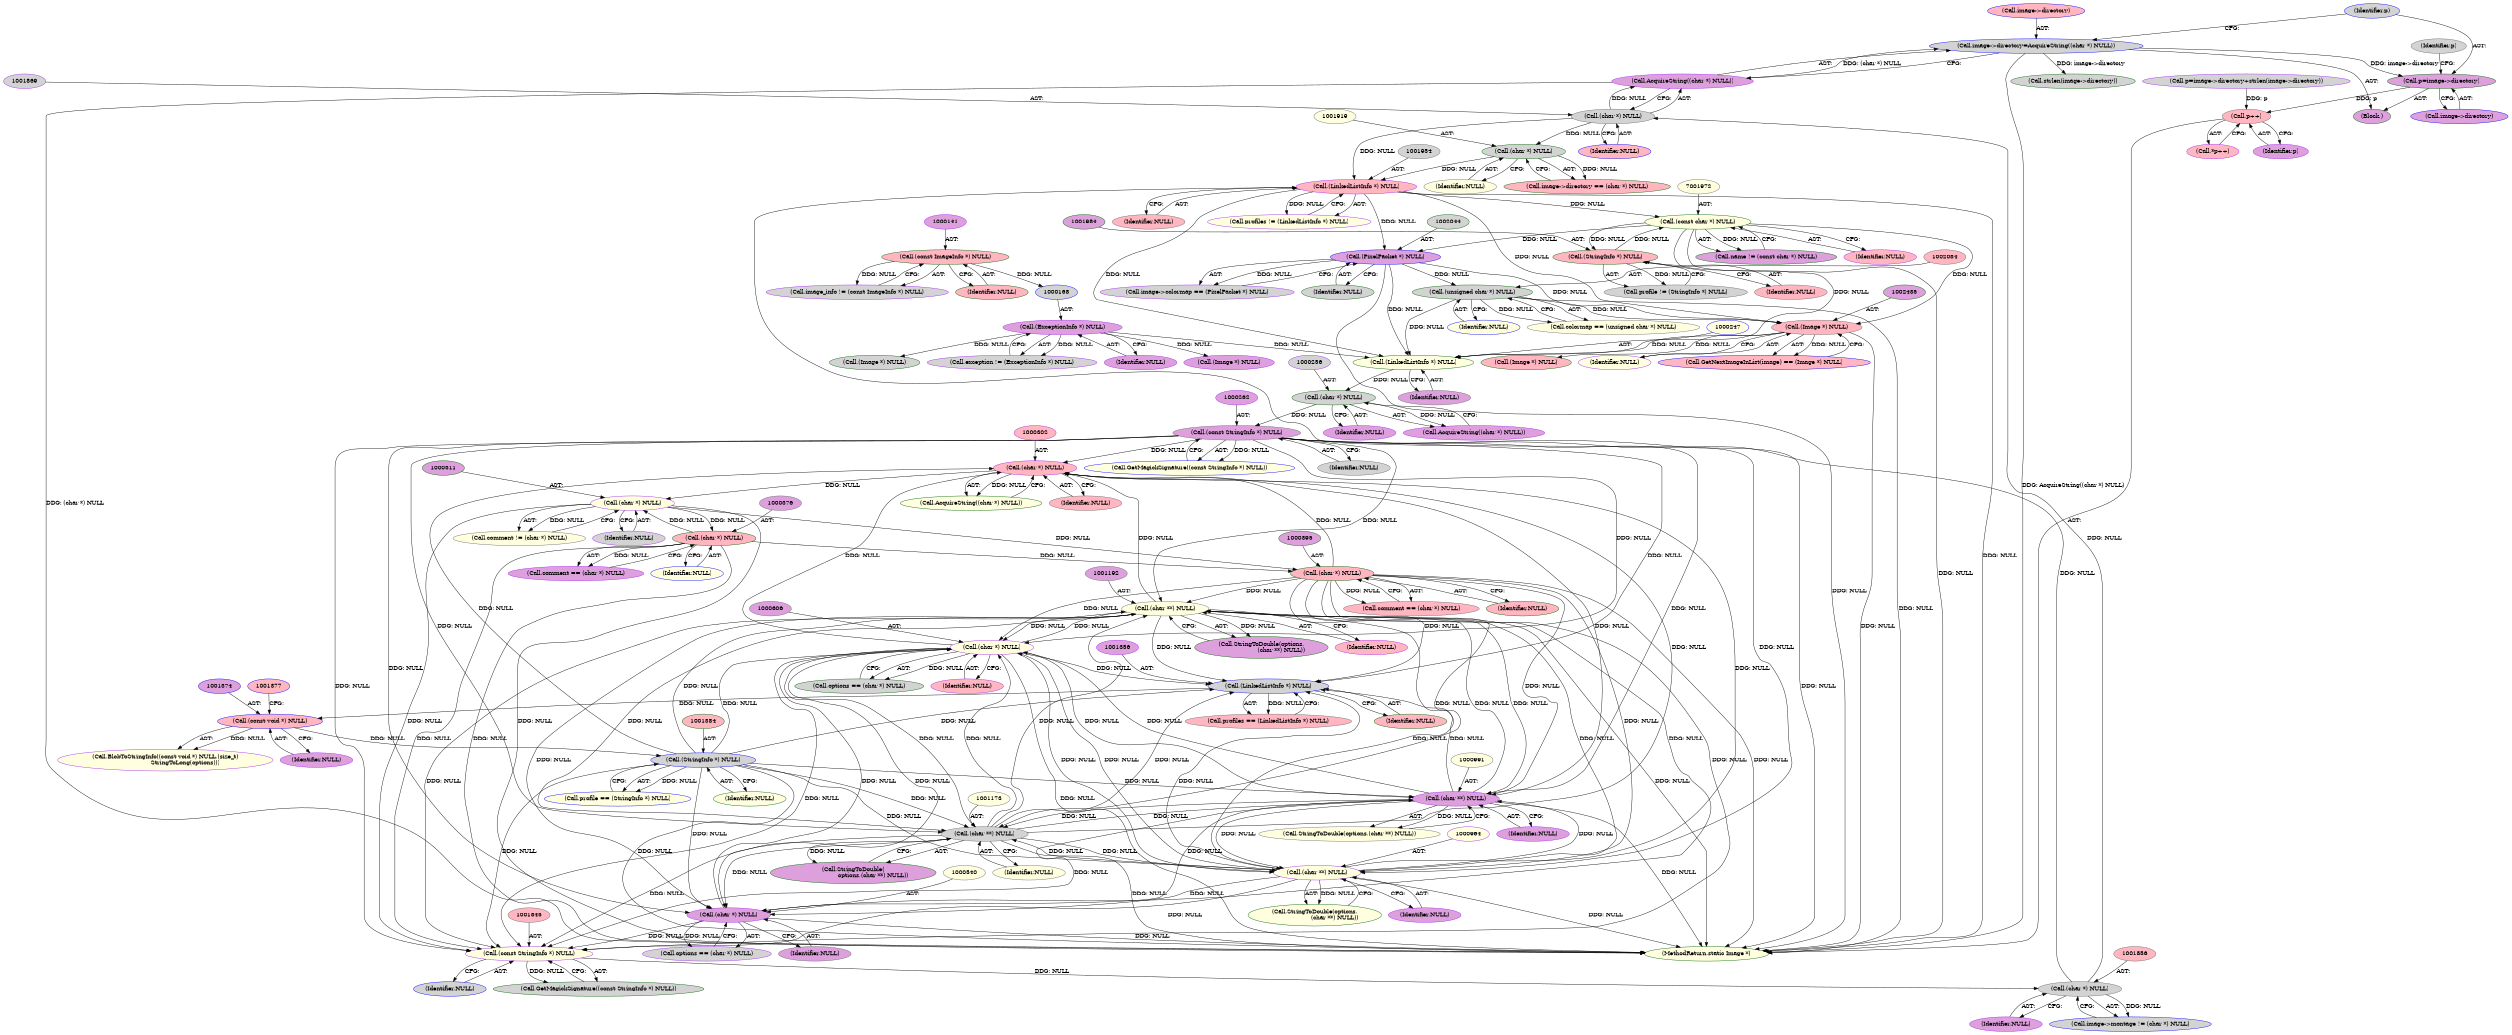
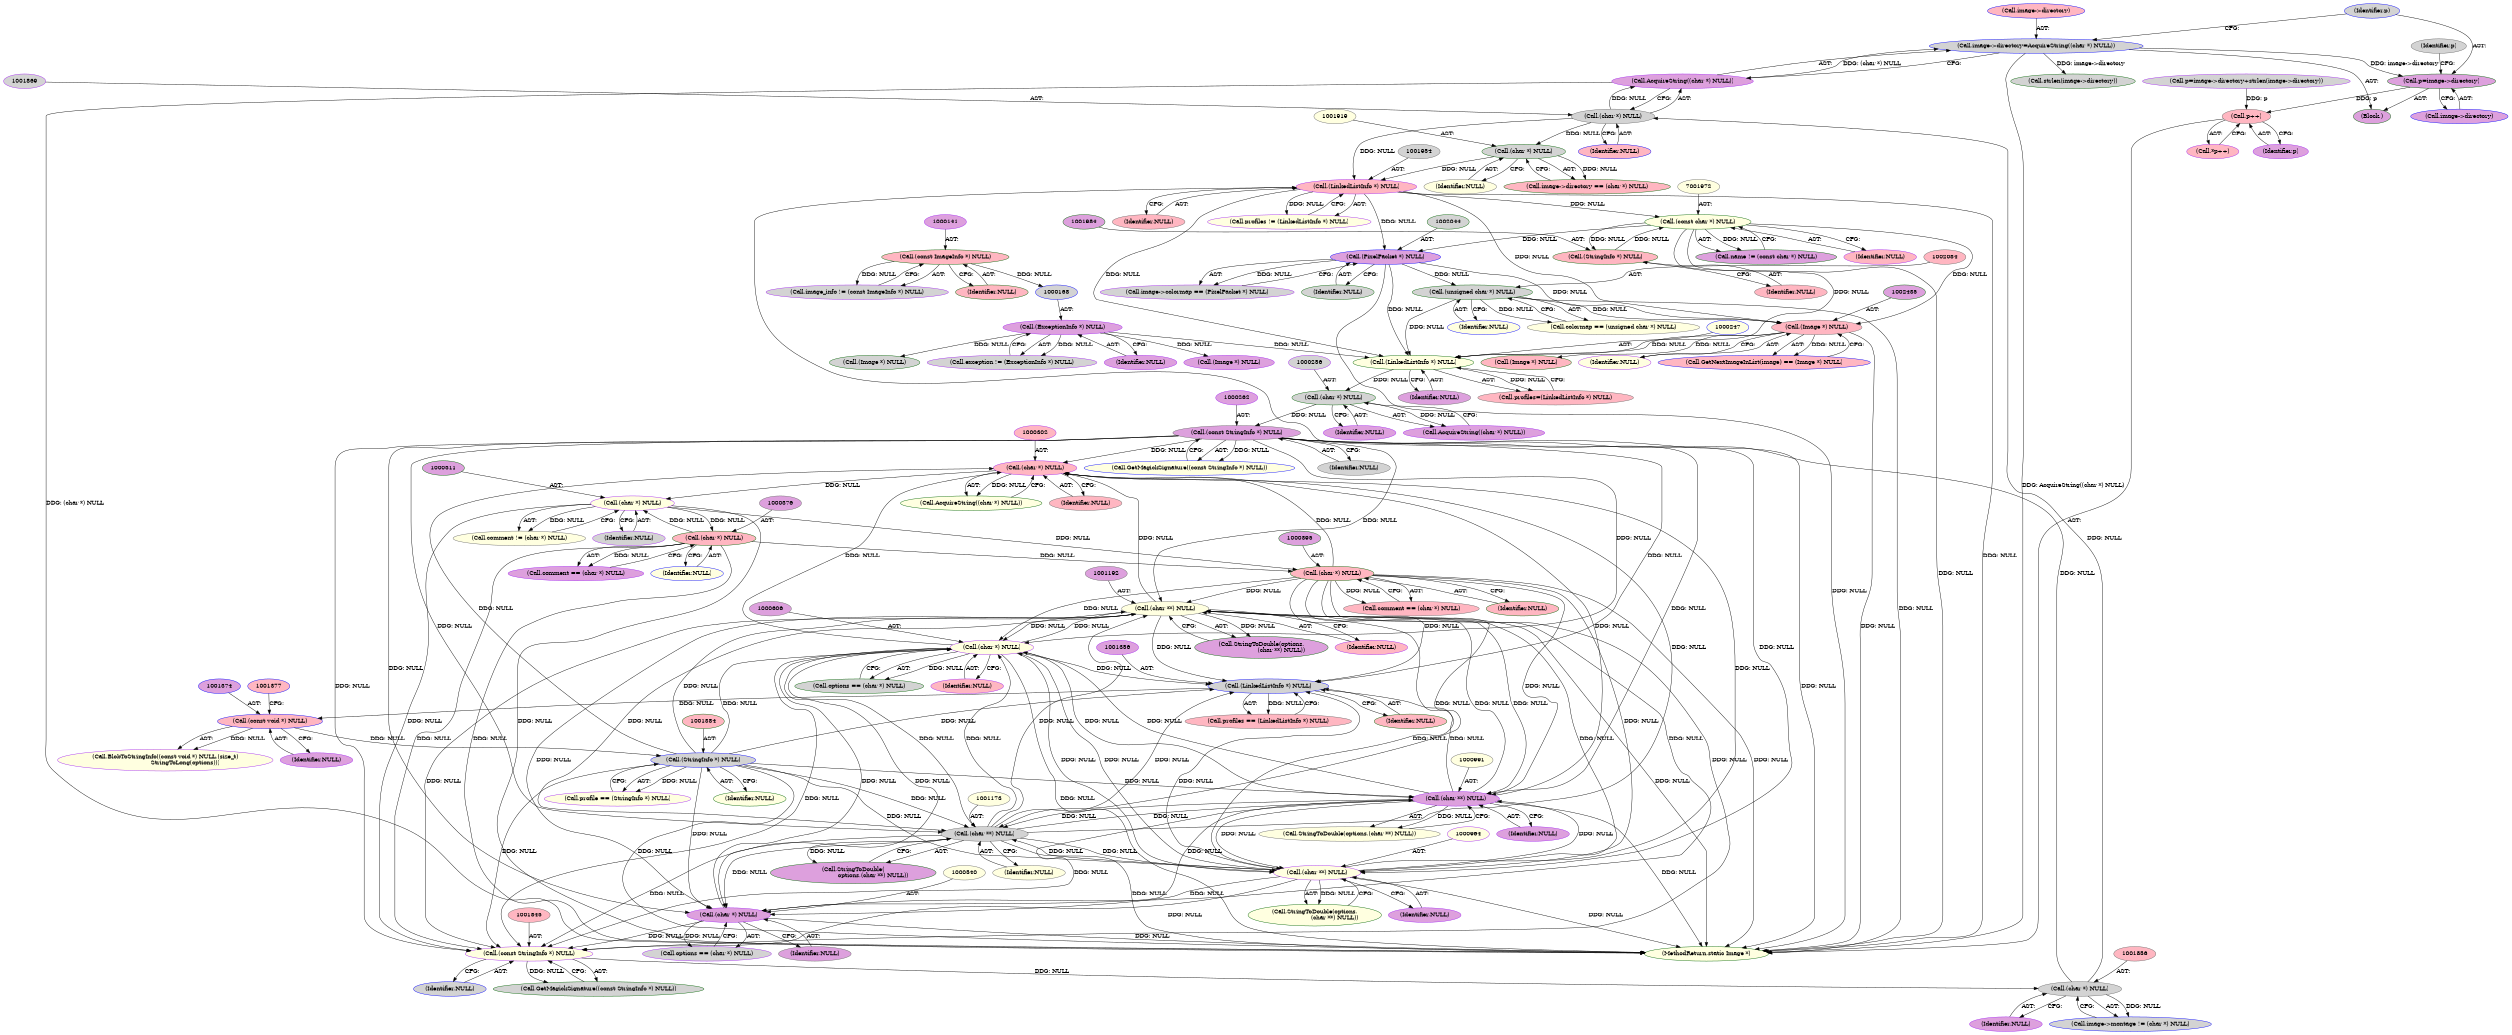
node "(Call,profile != (StringInfo *) NULL)": removed
node "(Call,profiles=(LinkedListInfo *) NULL)": added
node "(Call,profile == (StringInfo *) NULL)": color blue -> purple
